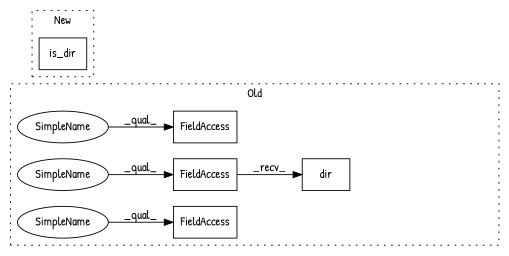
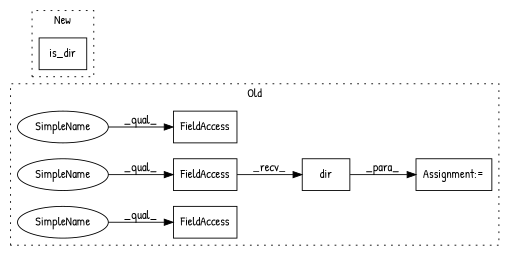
node "Assignment:=": added
